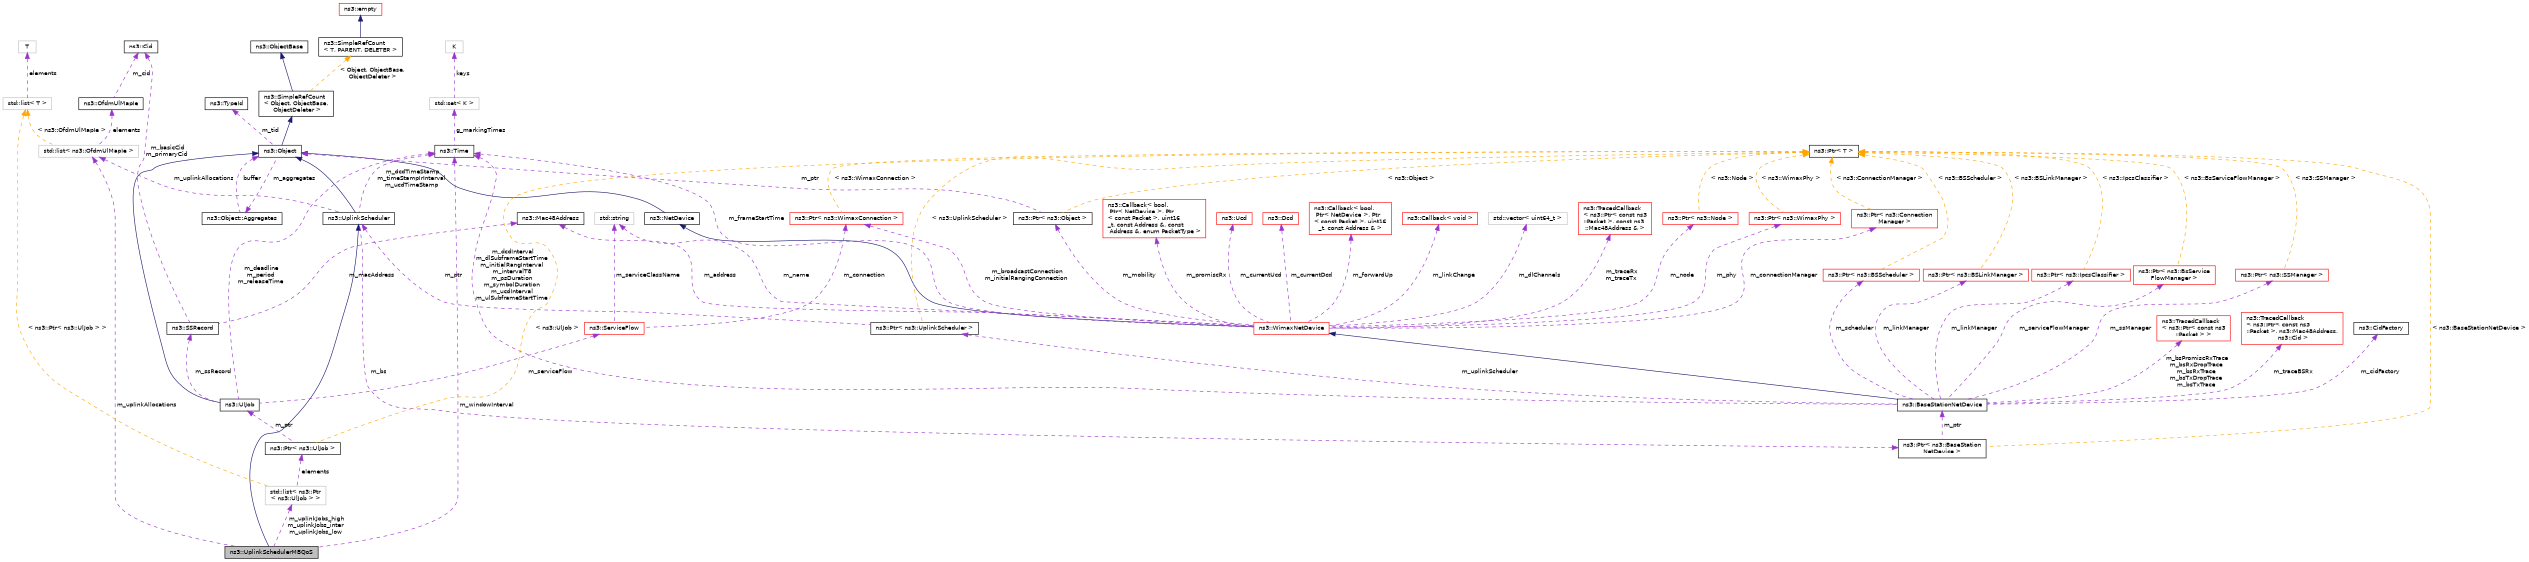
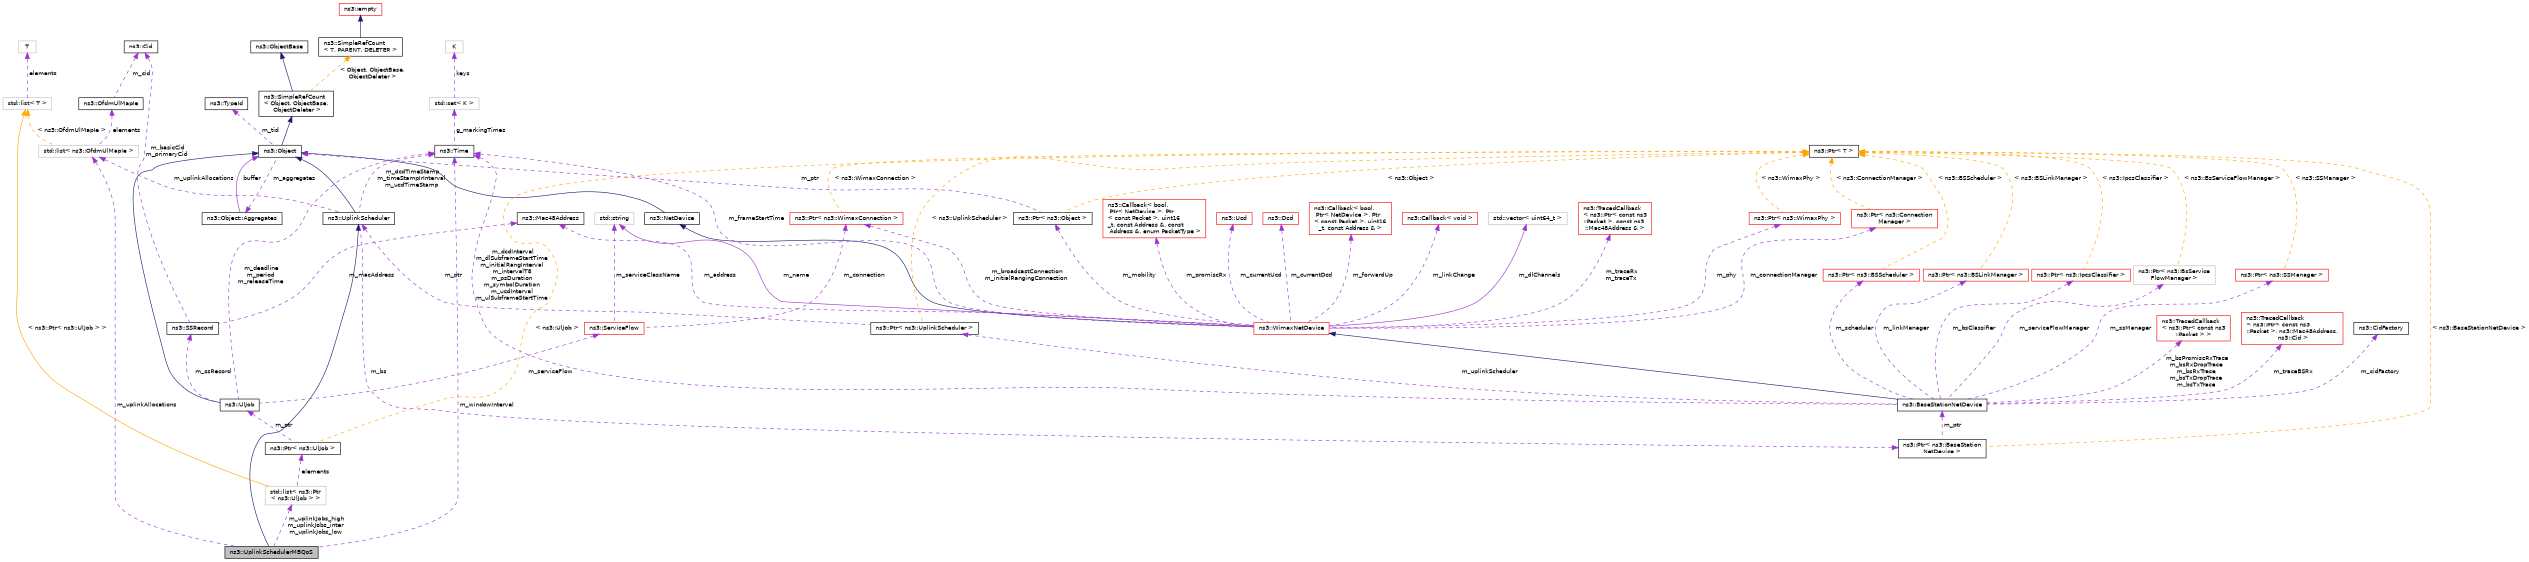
edge "ns3::Object::Aggregates" -> "ns3::Object": style dashed -> solid
node "ns3::Ptr< ns3::Node >": removed
node "ns3::Ptr< ns3::BsService FlowManager >": color red -> grey75
edge "ns3::WimaxNetDevice" -> "std::string": style dashed -> solid
edge "ns3::WimaxNetDevice" -> "std::vector< uint64_t >": style dashed -> solid
edge "ns3::BaseStationNetDevice" -> "ns3::Ptr< ns3::IpcsClassifier >": label " m_linkManager" -> " m_bsClassifier"
edge "std::list< ns3::Ptr < ns3::UlJob > >" -> "std::list< T >": style dashed -> solid
